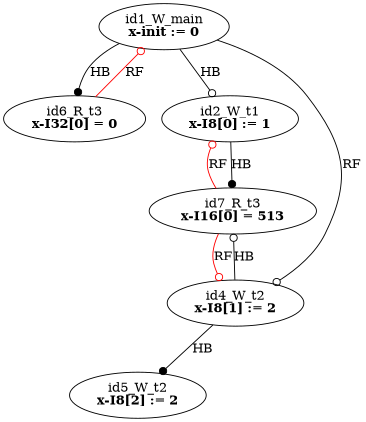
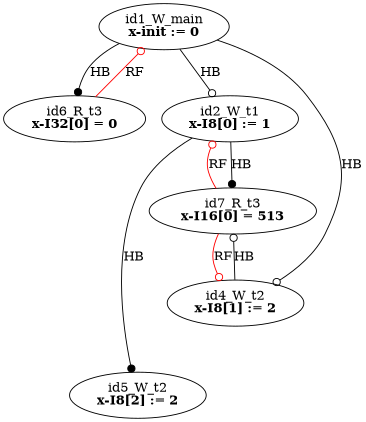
edge "id1_W_main" -> "id4_W_t2": label "RF" -> "HB"
edge "id4_W_t2" -> "id5_W_t2": now "id2_W_t1" -> "id5_W_t2"
